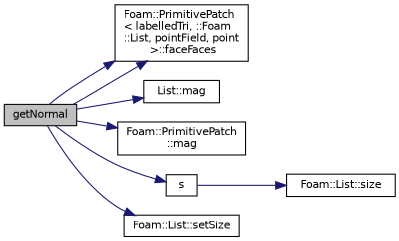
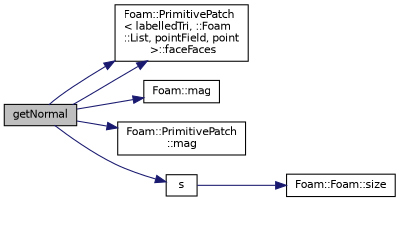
node "List::mag": label "List::mag" -> "Foam::mag"
node "Foam::List::size": label "Foam::List::size" -> "Foam::Foam::size"
node "Foam::List::setSize": removed
